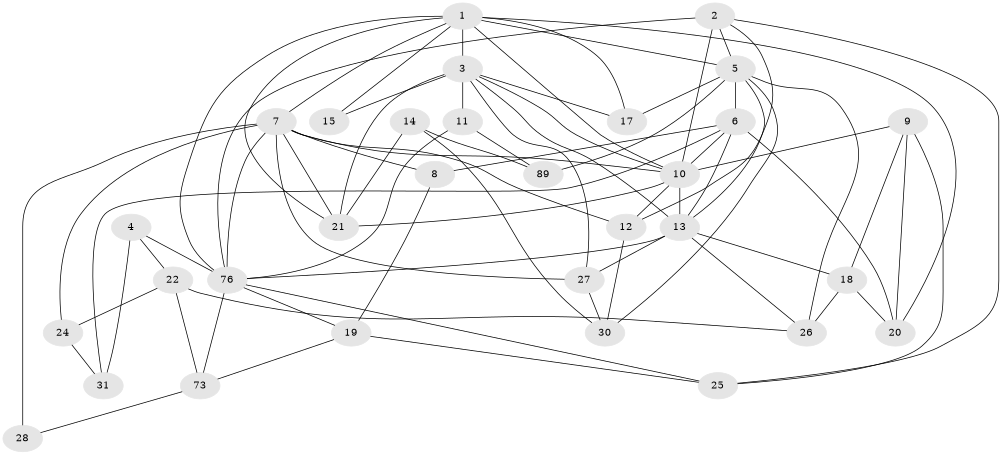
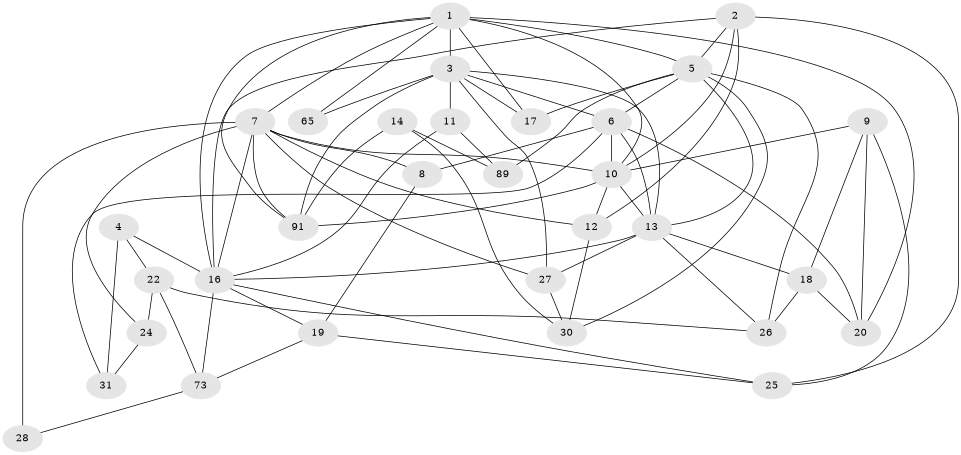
node "15": label "15" -> "65"
edge "3" -- "10": now "3" -- "6"
node "21": label "21" -> "91"
node "76": label "76" -> "16"
